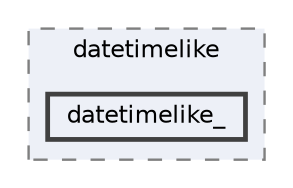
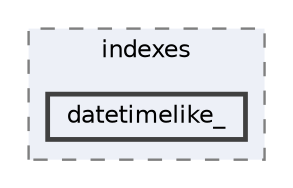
cluster "datetimelike": label "datetimelike" -> "indexes"
